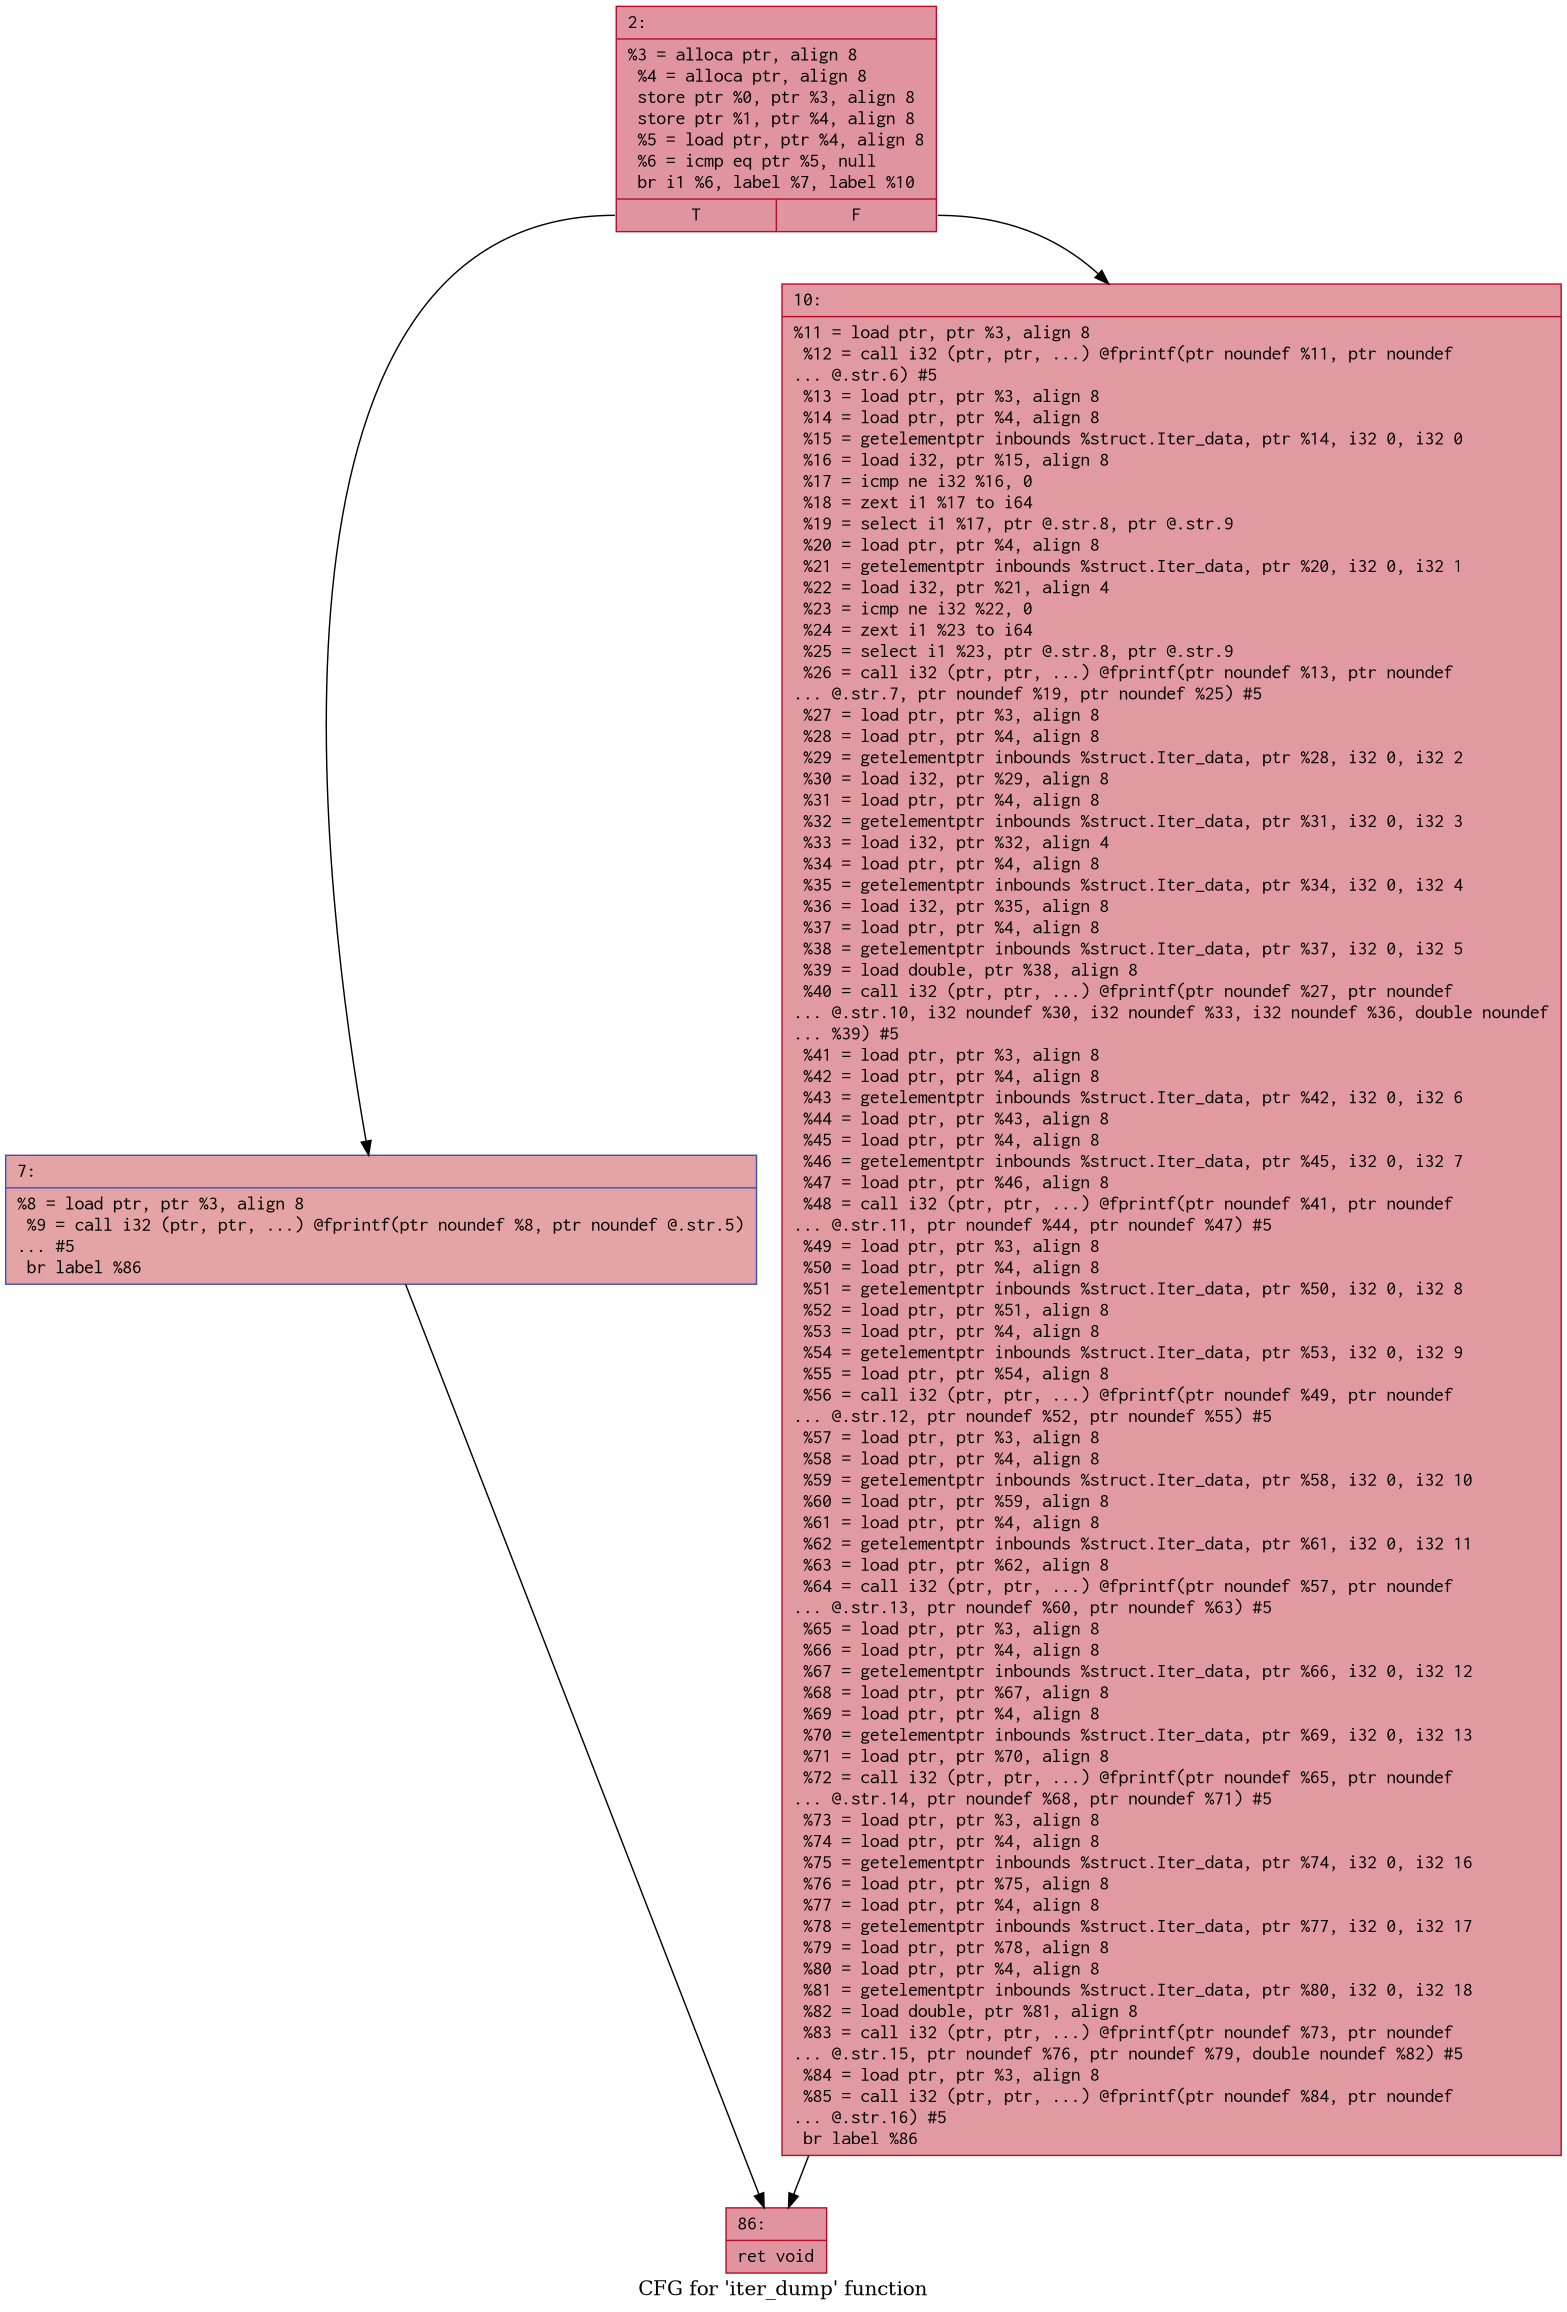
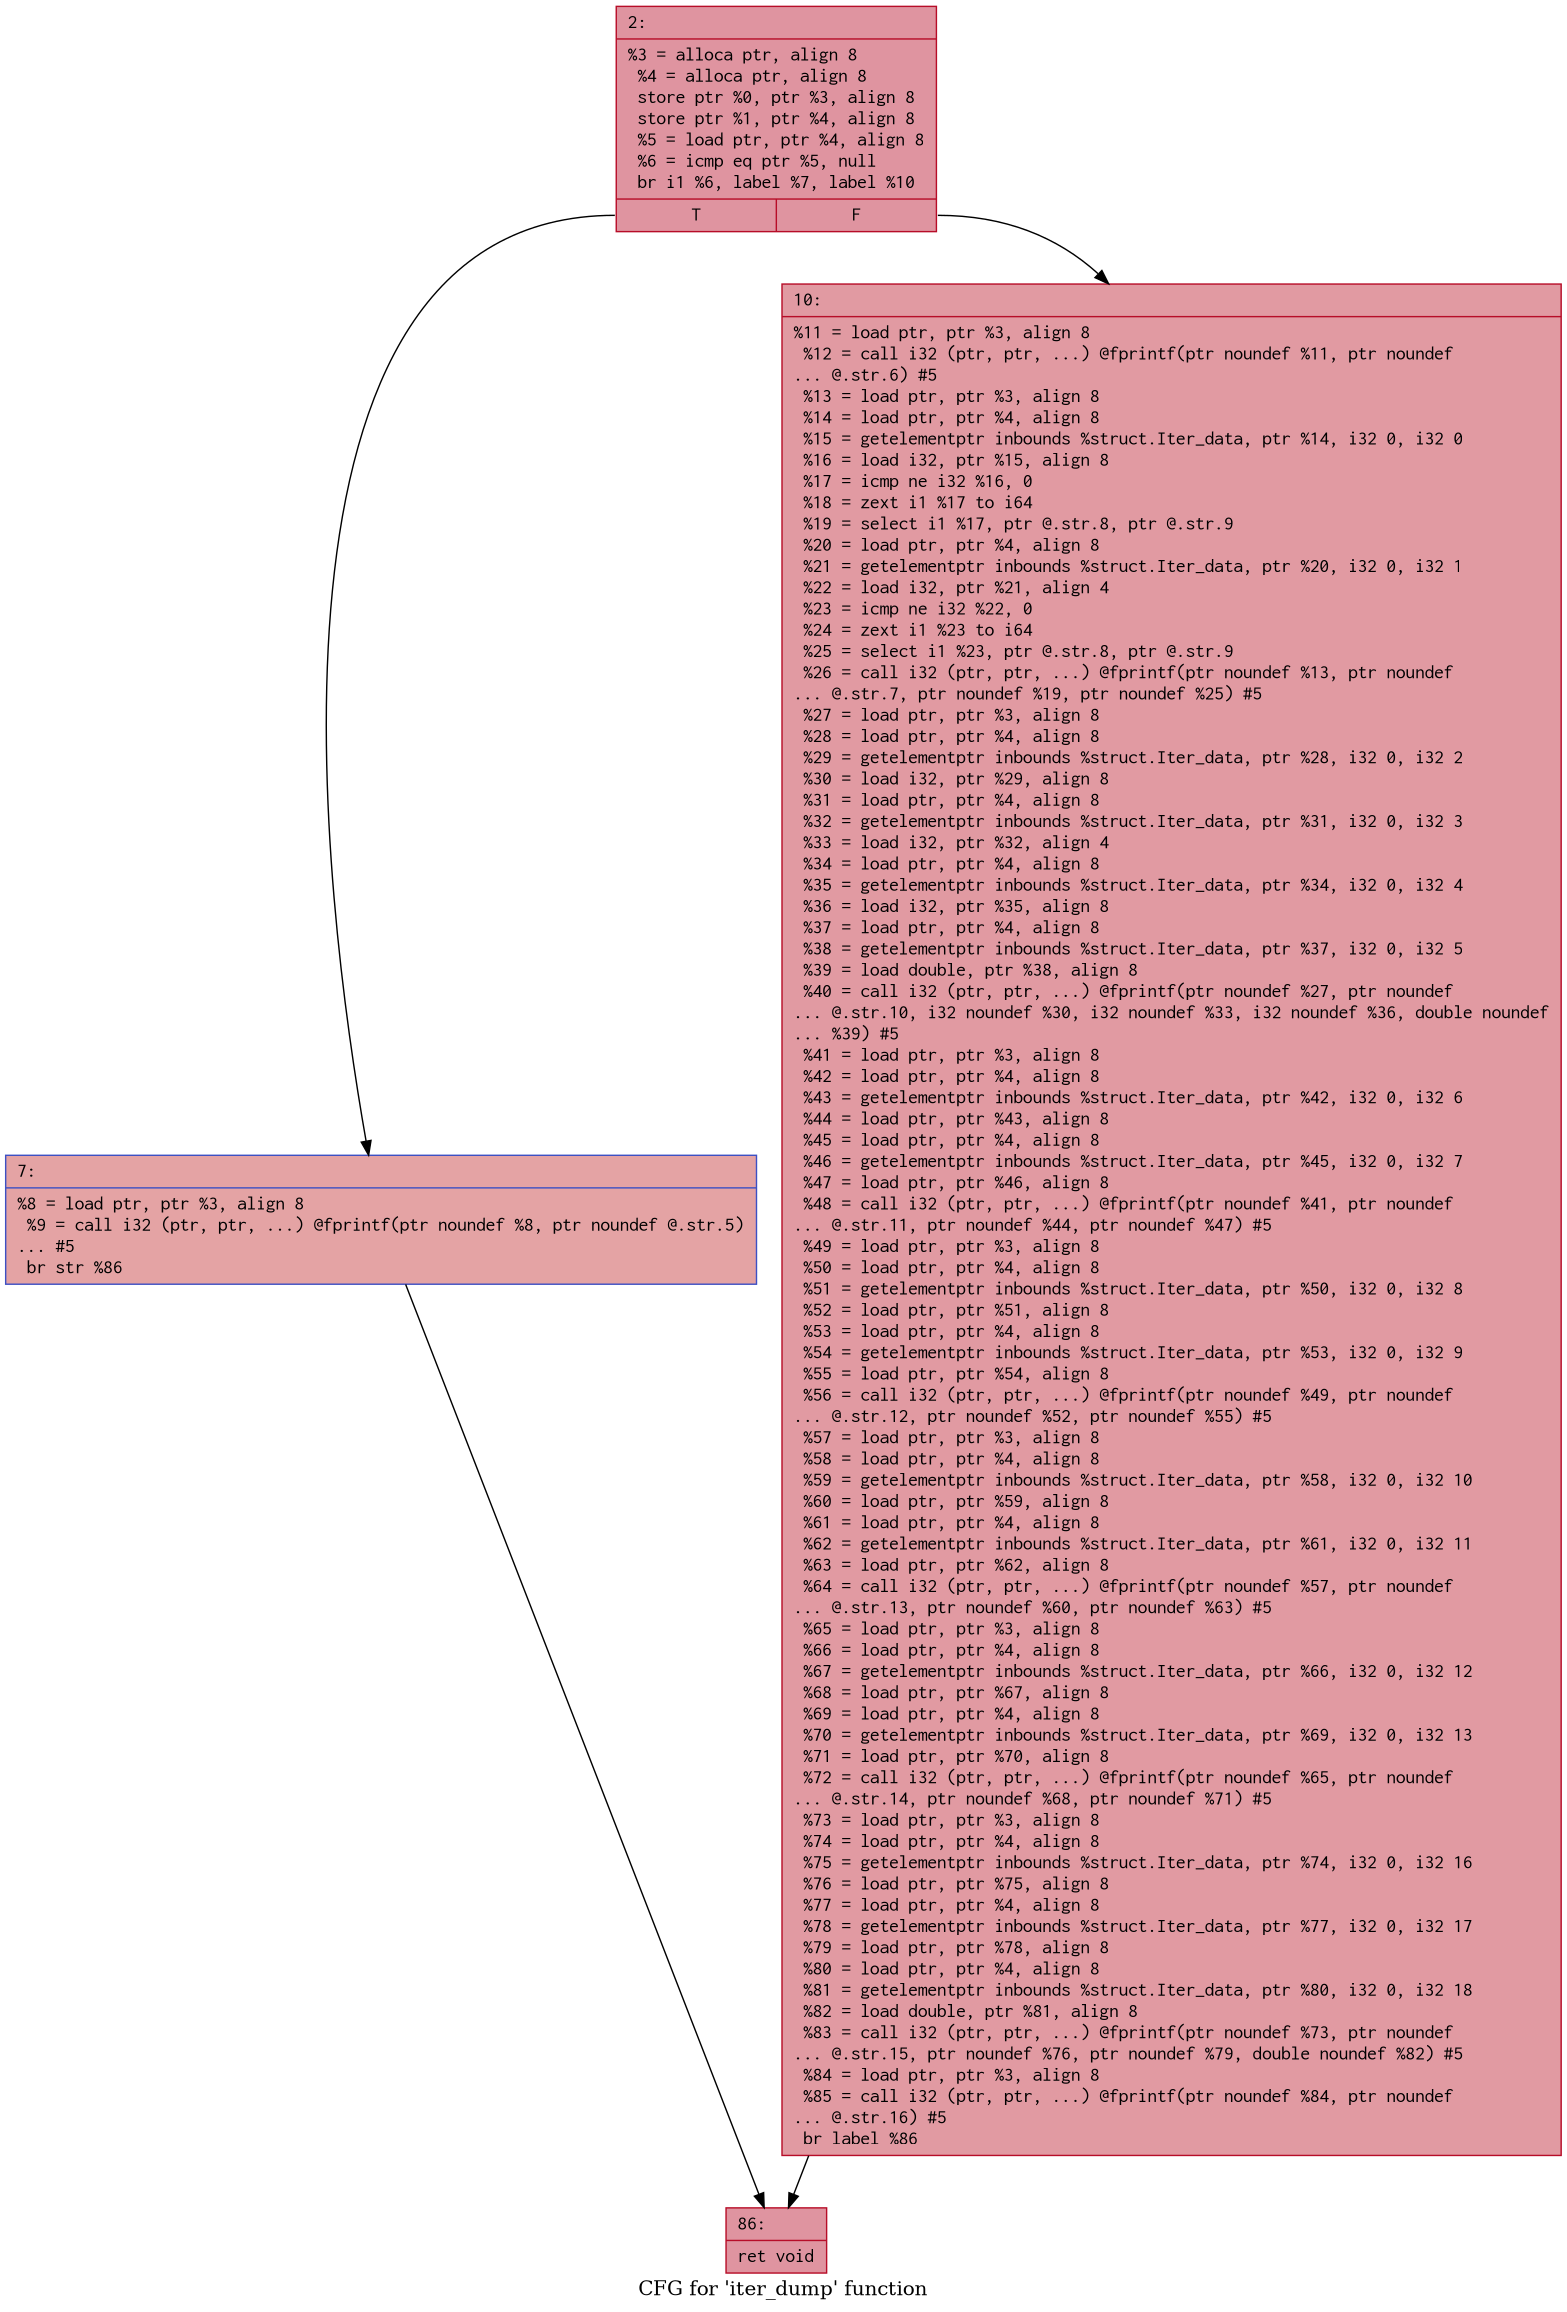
node "7:": text "br label %86" -> "br str %86"
